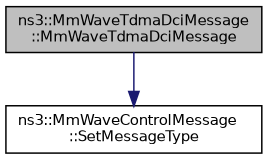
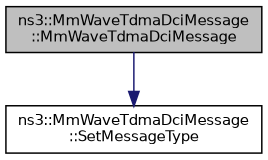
node "ns3::MmWaveControlMessage ::SetMessageType": label "ns3::MmWaveControlMessage ::SetMessageType" -> "ns3::MmWaveTdmaDciMessage ::SetMessageType"
